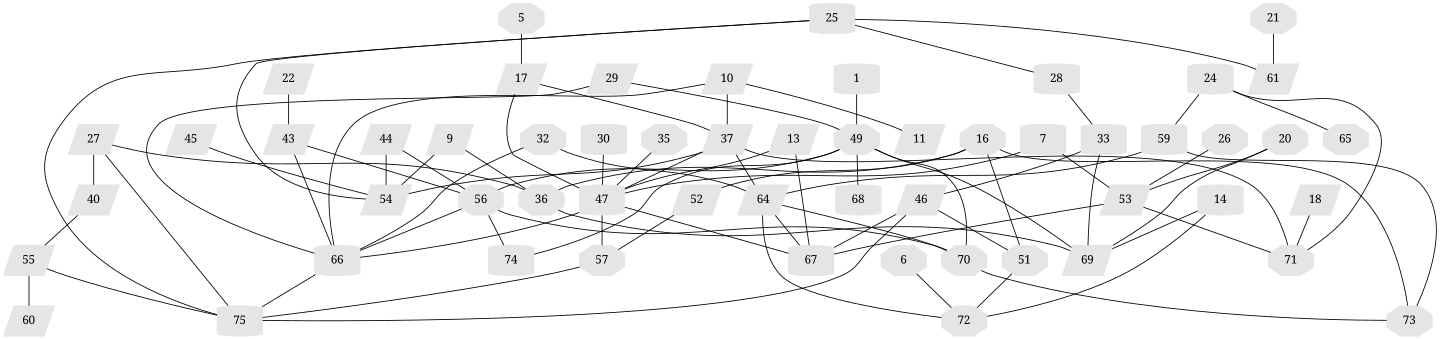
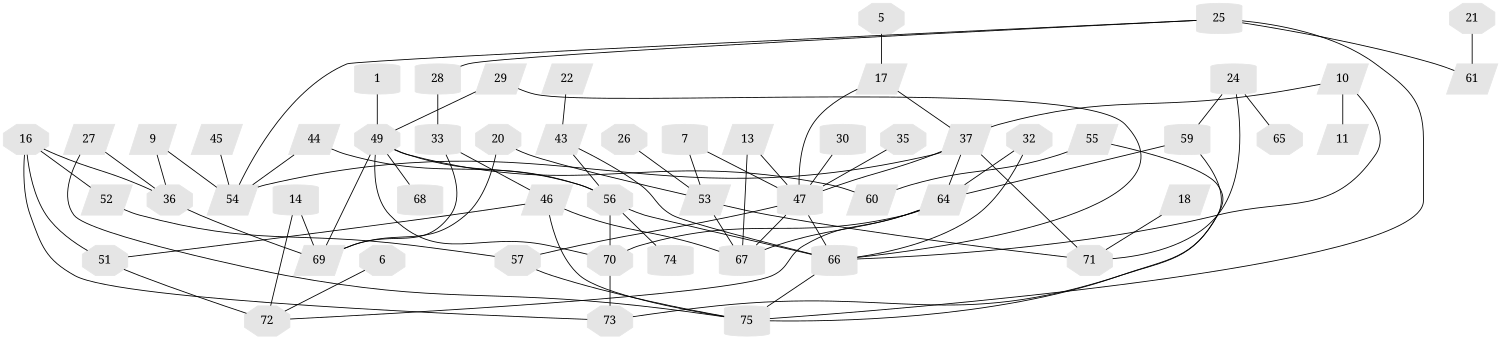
edge "49" -- "74": now "49" -- "60"
node "40": removed
